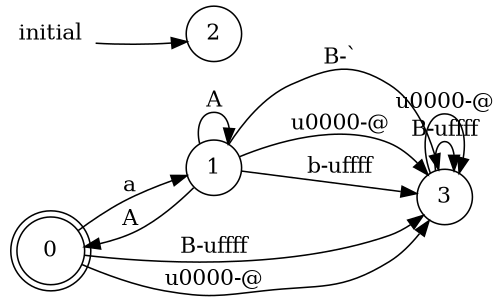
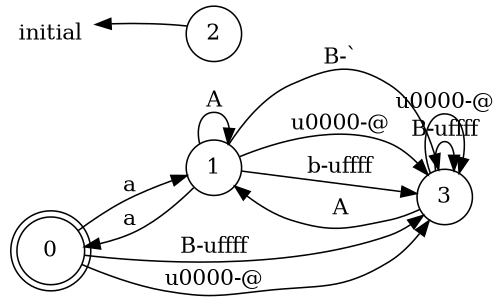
edge "initial" -> "2": reversed
edge "1" -> "0": label "A" -> "a"
edge "3" -> "1": added, label "A"
